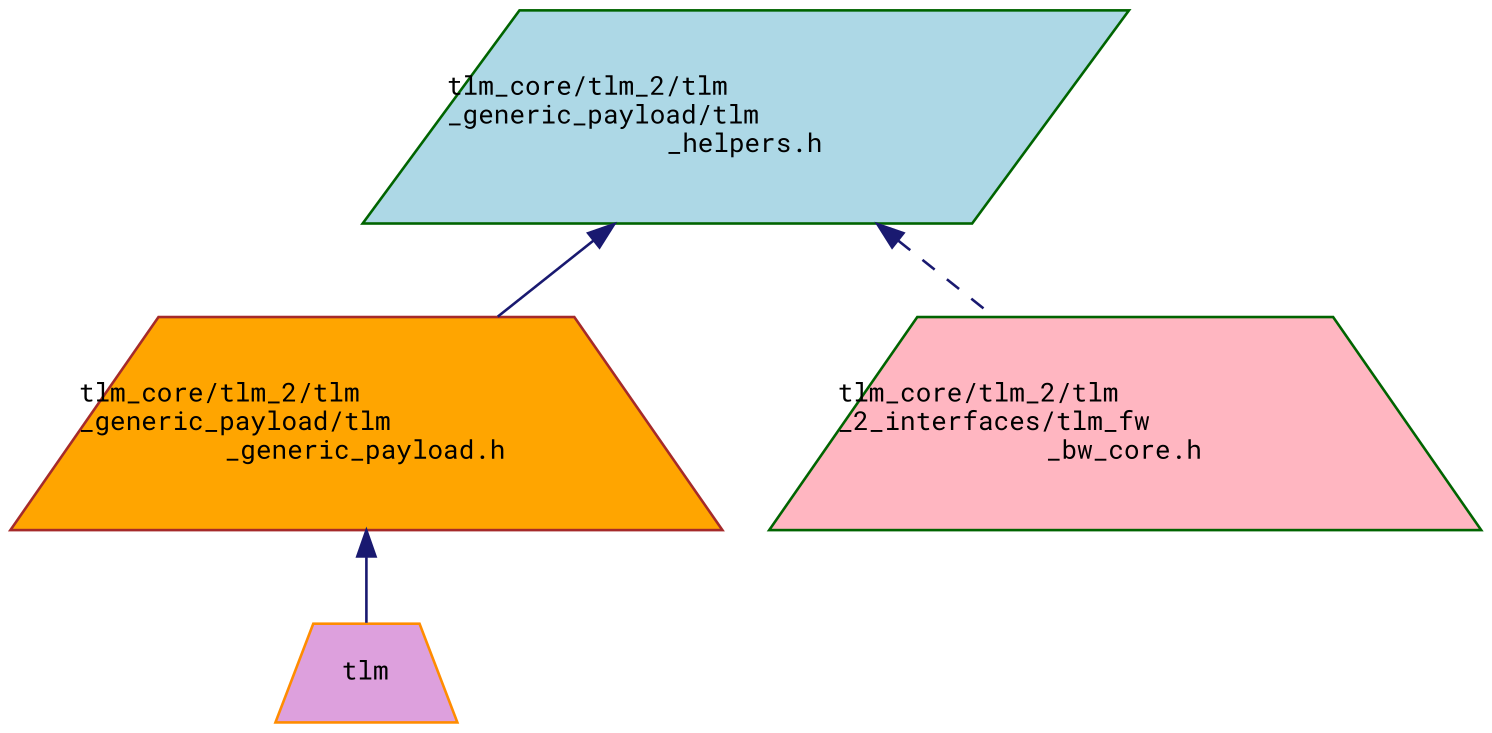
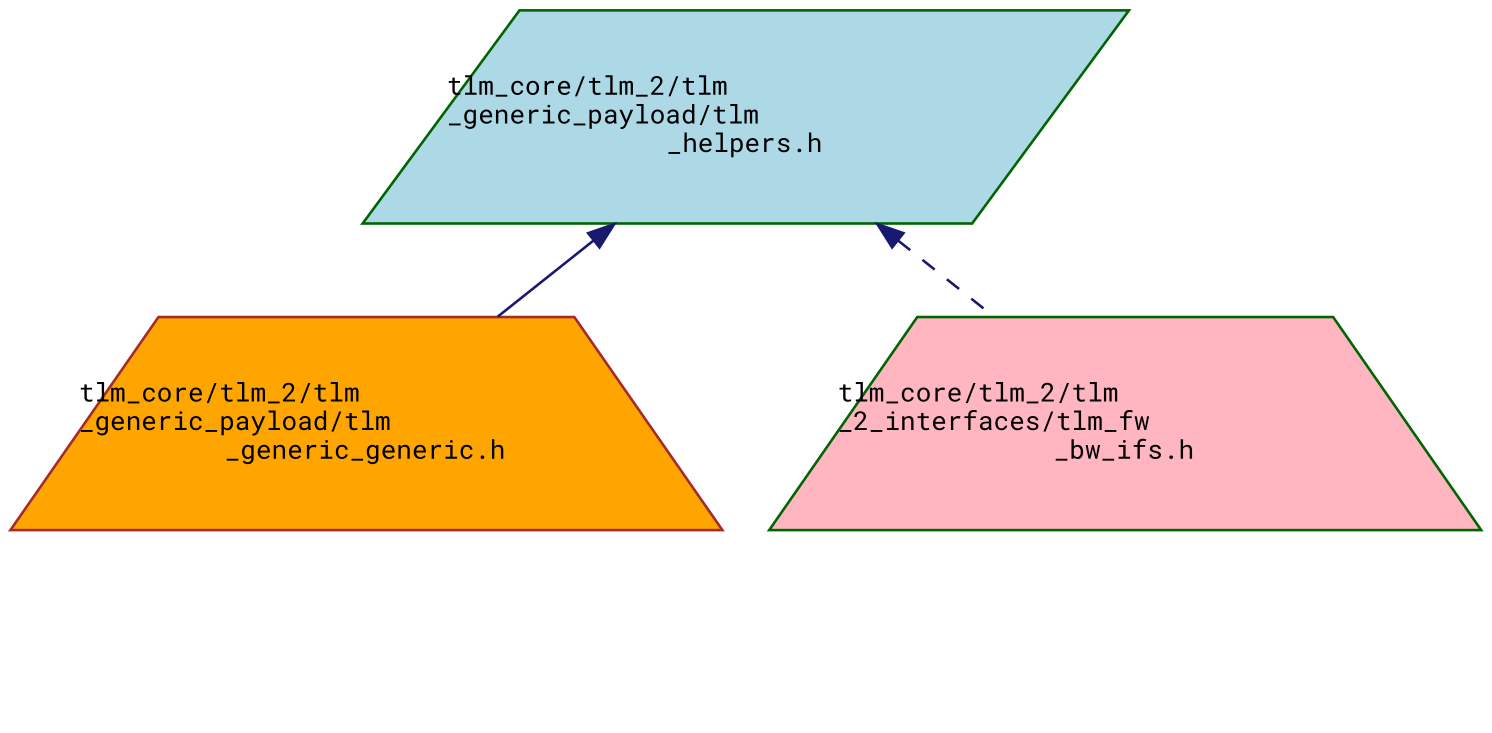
node "tlm_core/tlm_2/tlm _generic_payload/tlm _generic_payload.h": label "tlm_core/tlm_2/tlm _generic_payload/tlm _generic_payload.h" -> "tlm_core/tlm_2/tlm _generic_payload/tlm _generic_generic.h"
node "tlm_core/tlm_2/tlm _2_interfaces/tlm_fw _bw_core.h": label "tlm_core/tlm_2/tlm _2_interfaces/tlm_fw _bw_core.h" -> "tlm_core/tlm_2/tlm _2_interfaces/tlm_fw _bw_ifs.h"
node "tlm": removed
